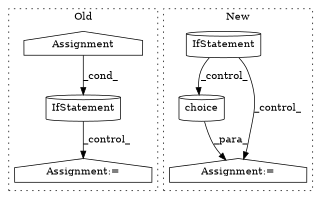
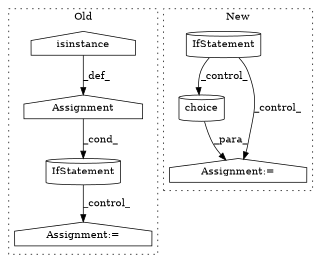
node "isinstance": added
